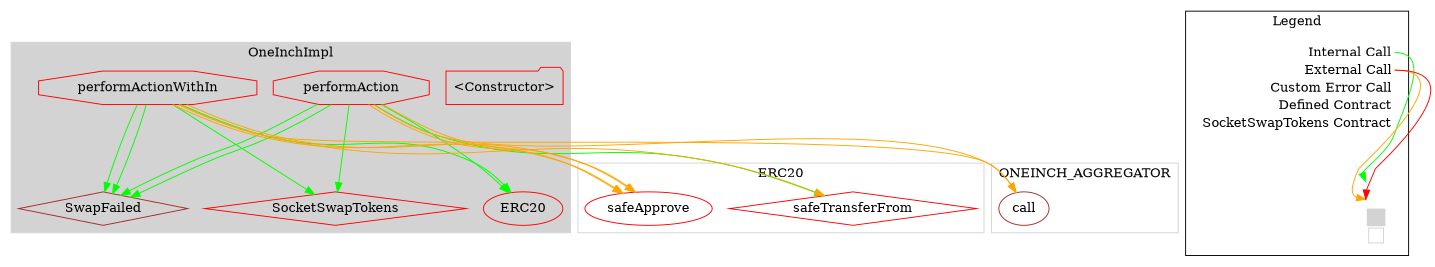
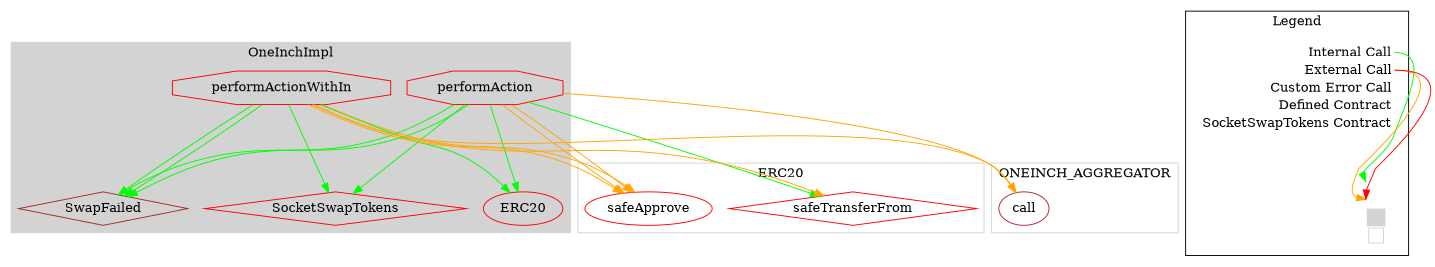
node "<Constructor>": removed
